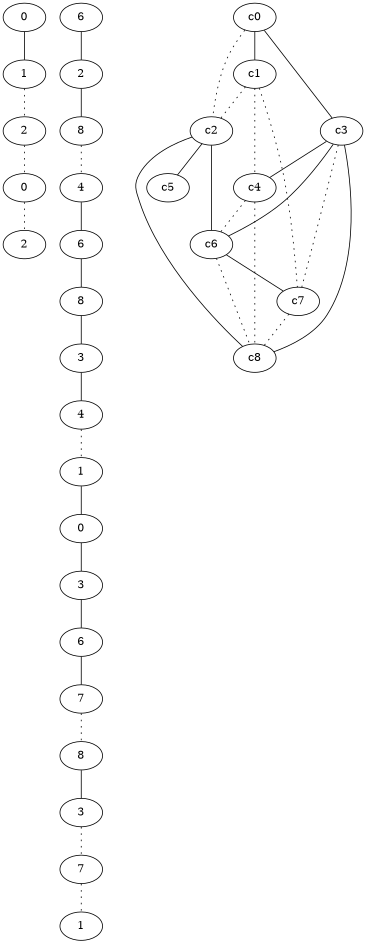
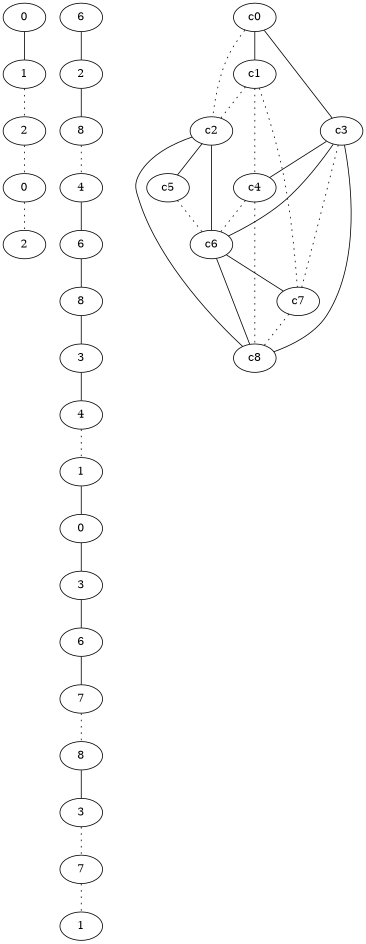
edge "c5" -- "c6": added
edge "c6" -- "c8": style dotted -> solid
